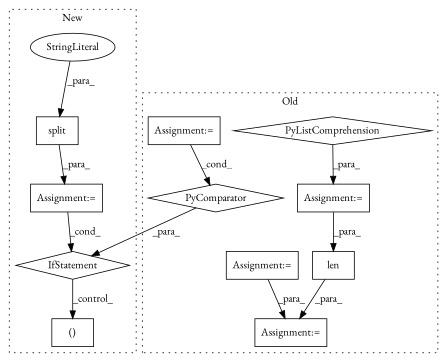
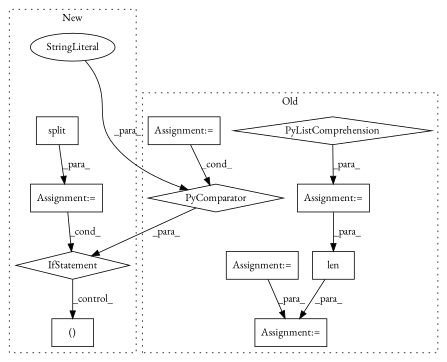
edge "StringLiteral" -> "split": now "StringLiteral" -> "PyComparator"
